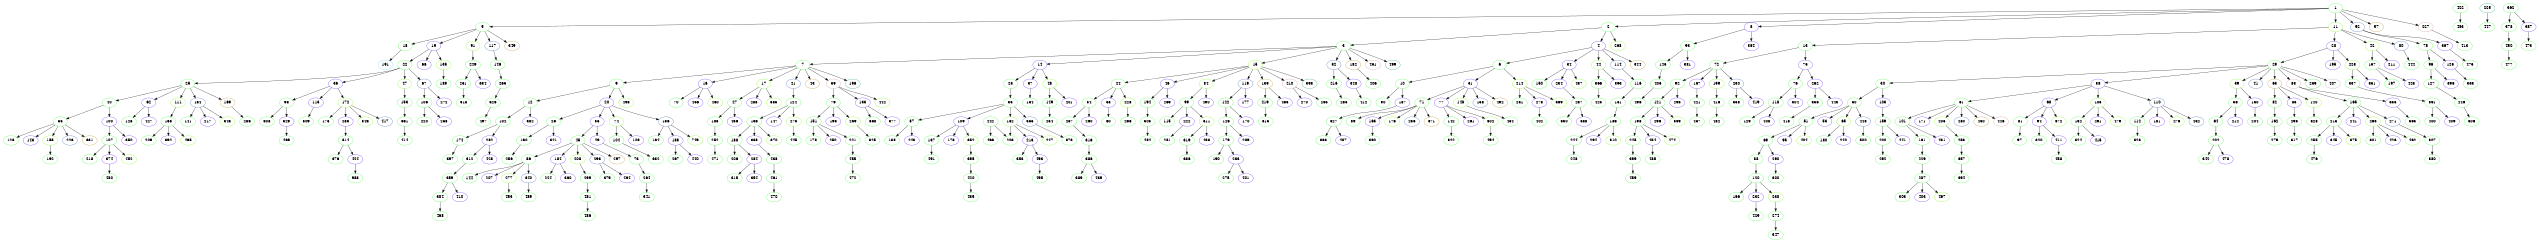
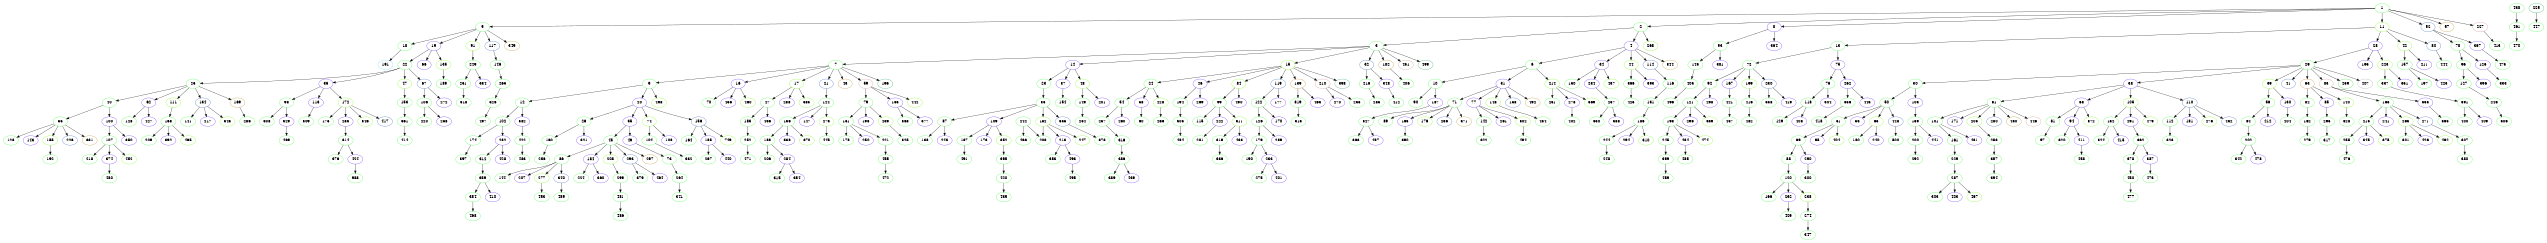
node "219": label "219" -> "819"
edge "382" -> "422": added
edge "291" -> "362": added
edge "338" -> "438": removed
